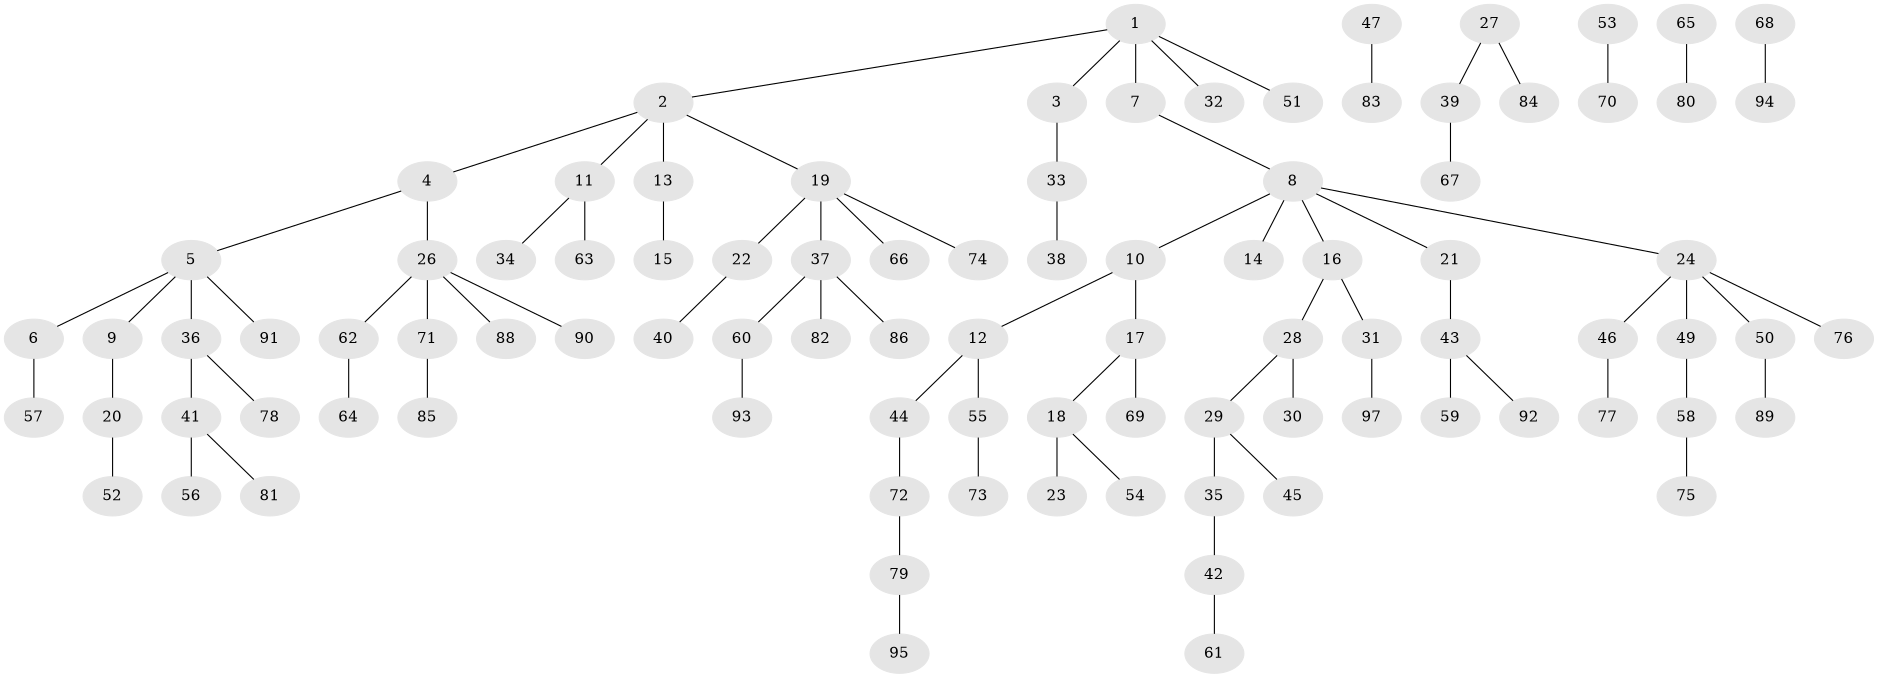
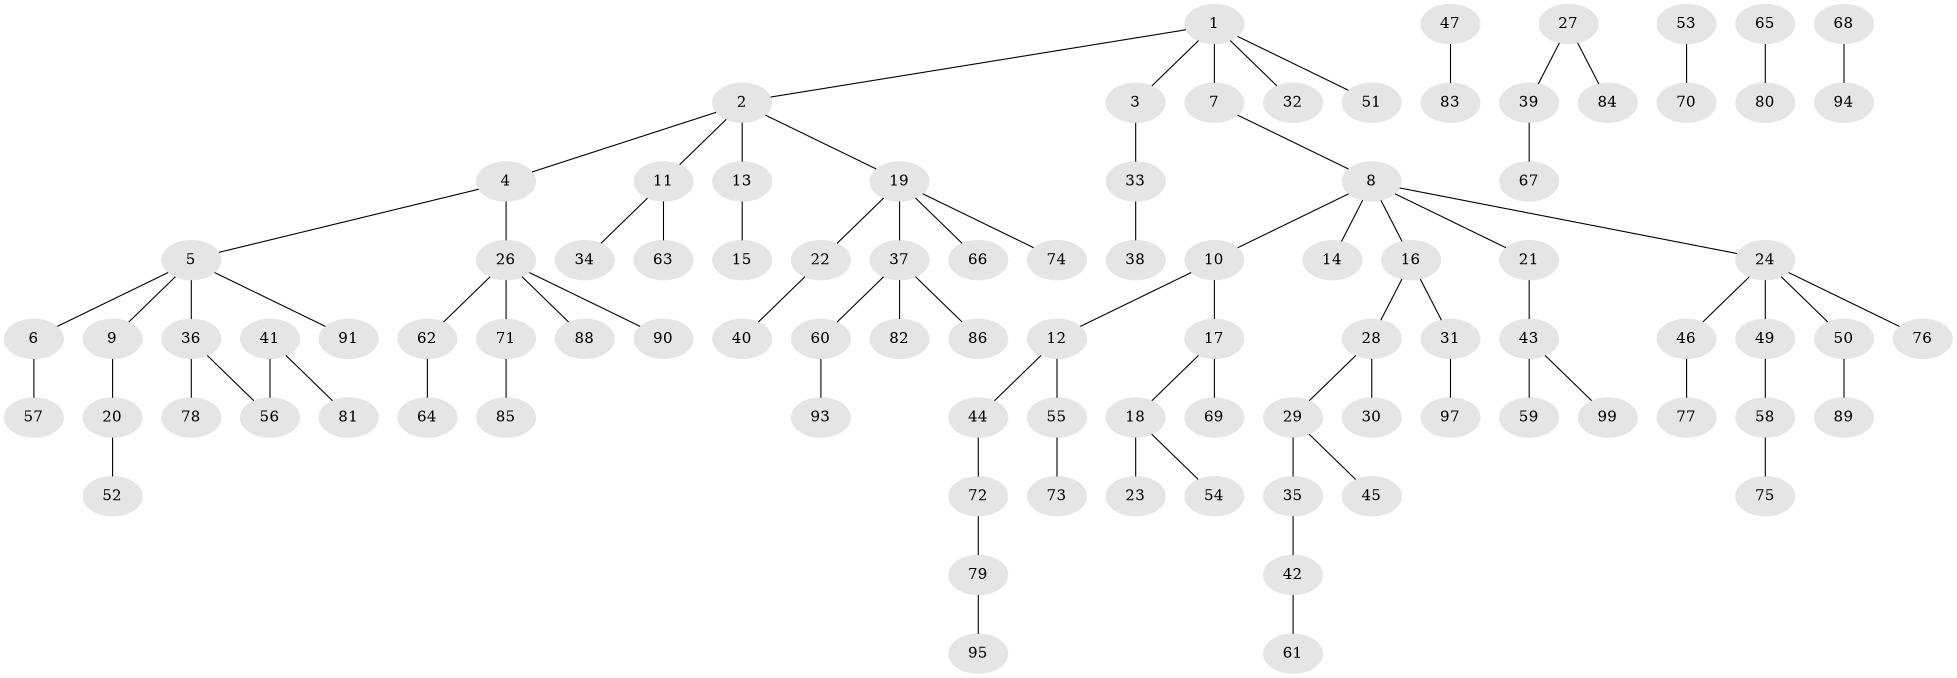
edge "36" -- "41": now "36" -- "56"
node "92": label "92" -> "99"
